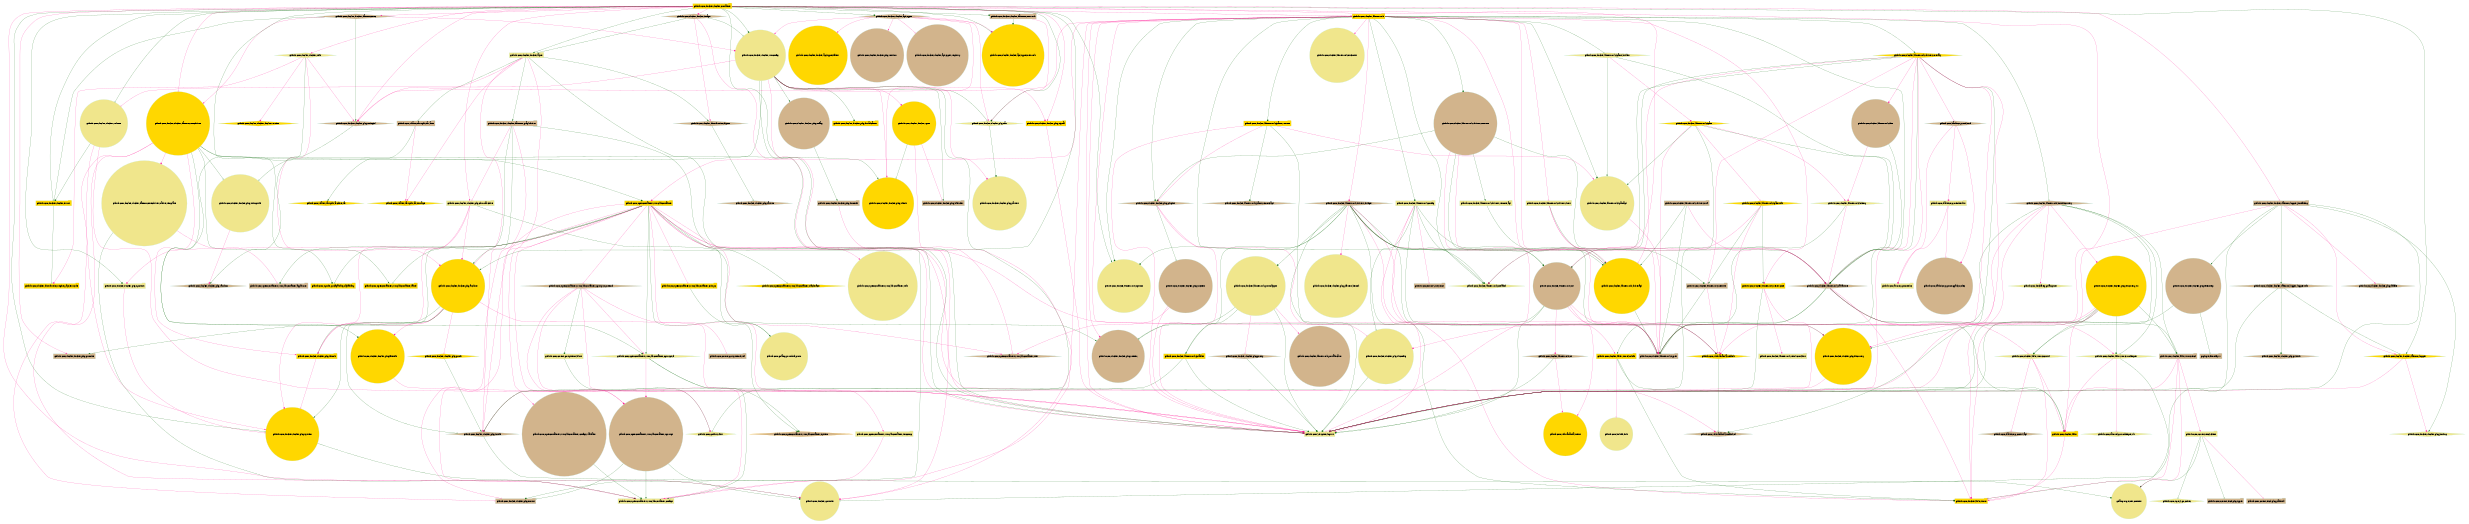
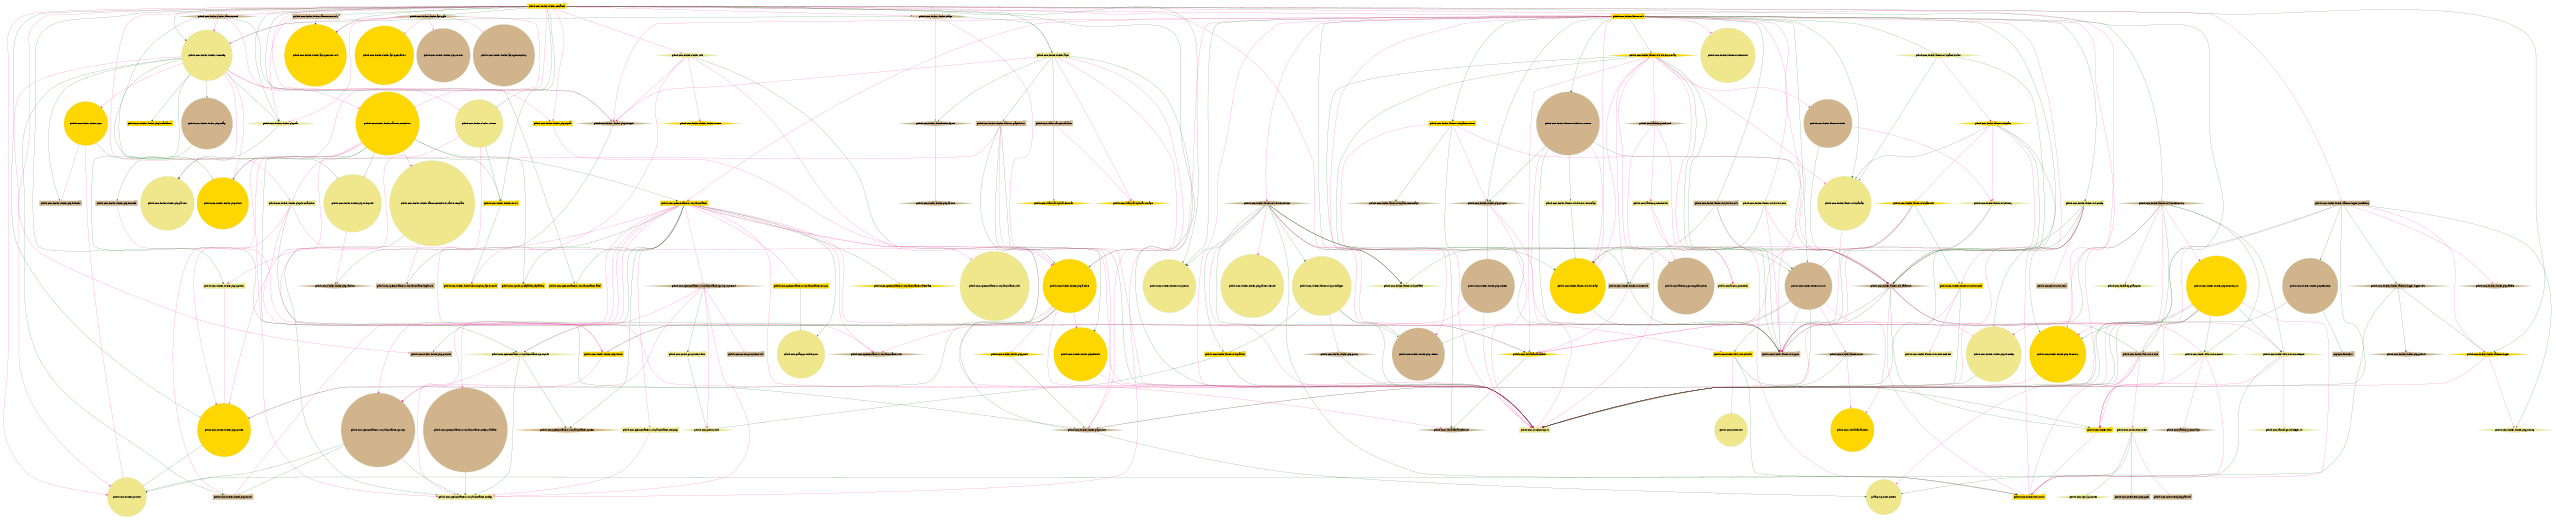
edge "github.com/docker/libnetwork" -> "github.com/docker/libnetwork/drivers/null": added
edge "github.com/docker/libnetwork/drivers/bridge" -> "github.com/Sirupsen/logrus": color darkgreen -> deeppink
node "github.com/docker/libnetwork/portallocator": removed
